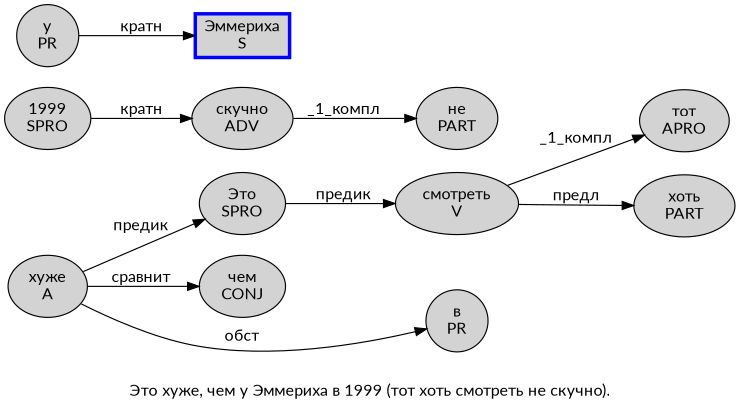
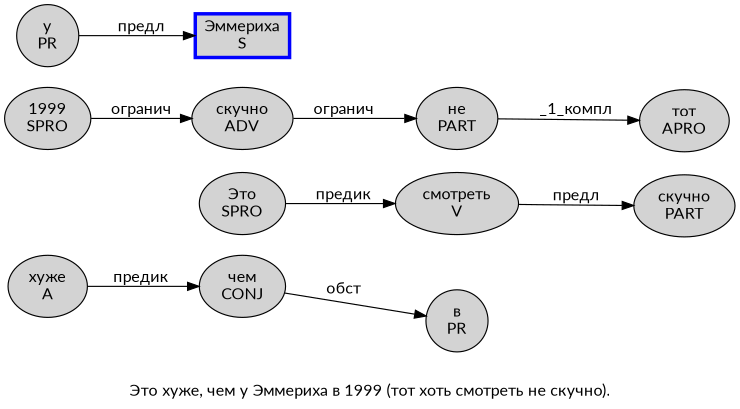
edge "у PR" -> "Эммериха S": label "кратн" -> "предл"
edge "1999 SPRO" -> "скучно ADV": label "кратн" -> "огранич"
edge "скучно ADV" -> "не PART": label "_1_компл" -> "огранич"
edge "смотреть V" -> "тот APRO": now "не PART" -> "тот APRO"
node "хоть PART": label "хоть PART" -> "скучно PART"
edge "хуже A" -> "Это SPRO": removed, label "предик"
edge "хуже A" -> "чем CONJ": label "сравнит" -> "предик"
edge "хуже A" -> "в PR": now "чем CONJ" -> "в PR"
